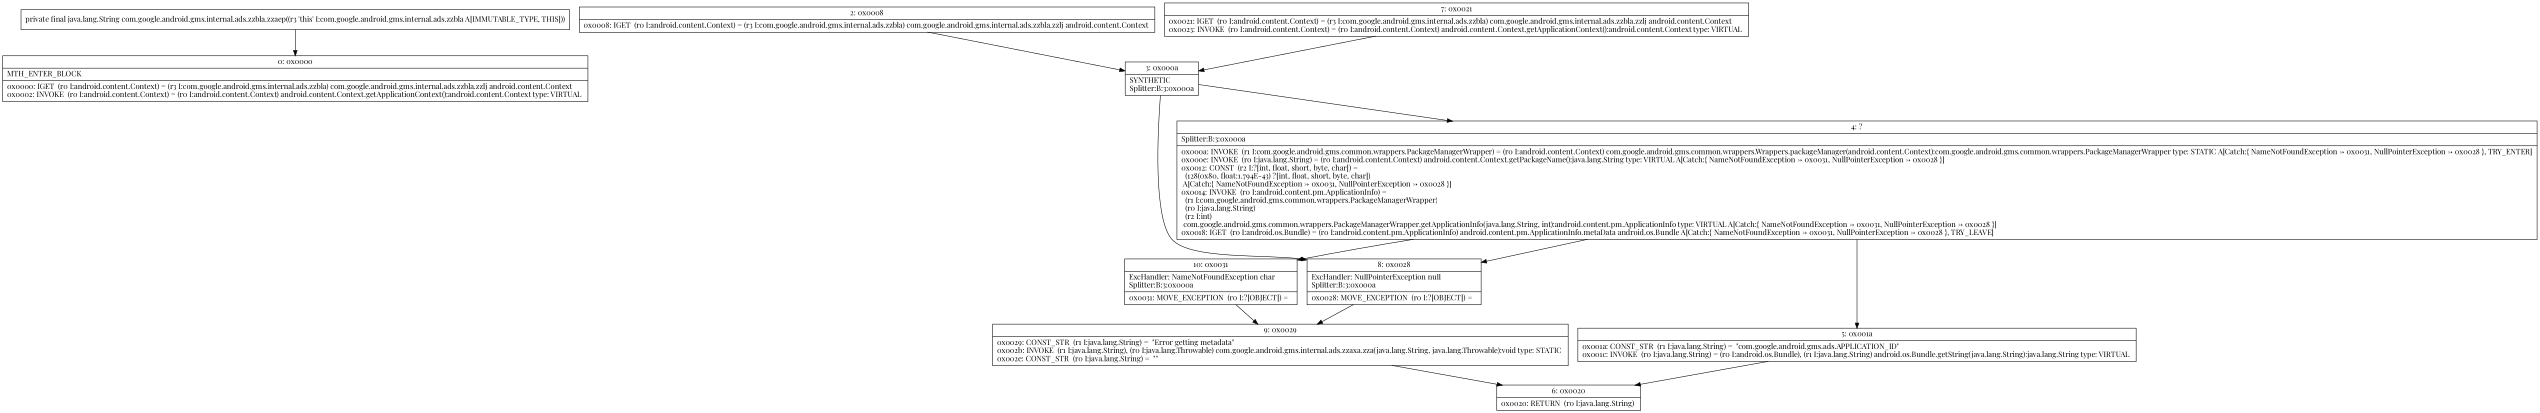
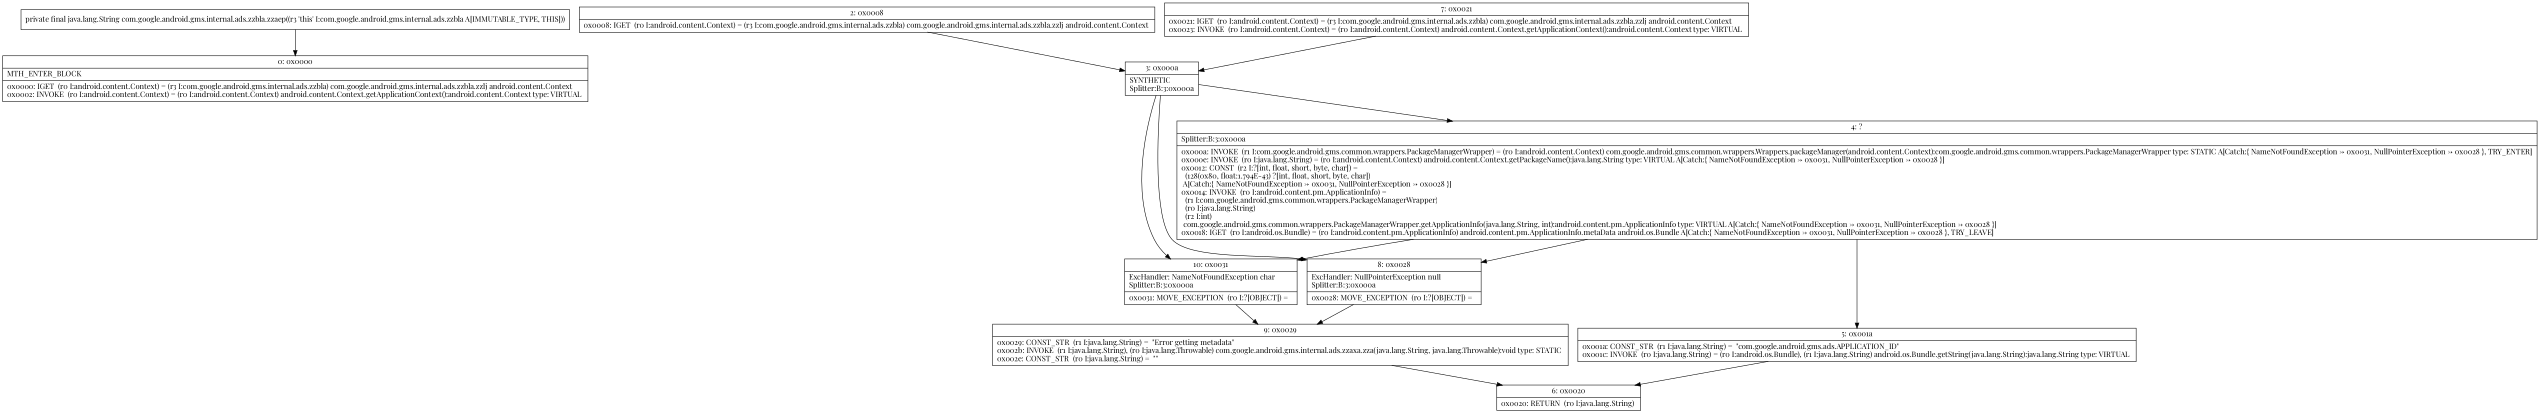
edge "3: 0x000a" -> "10: 0x0031": added
